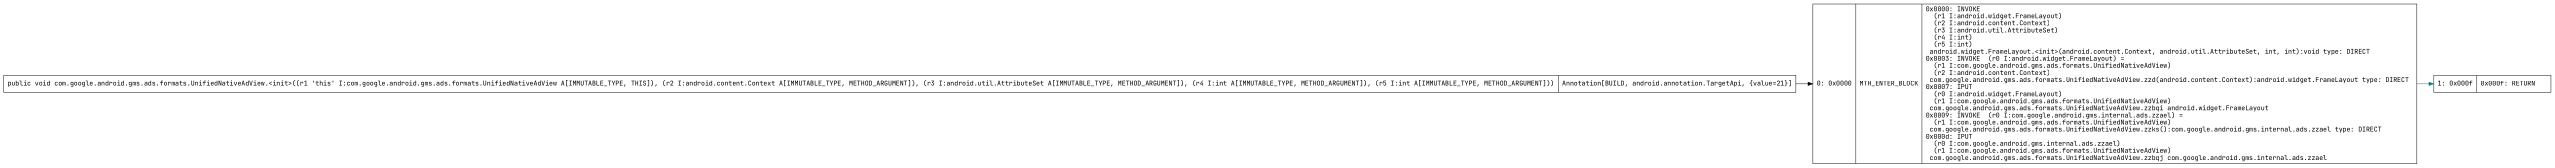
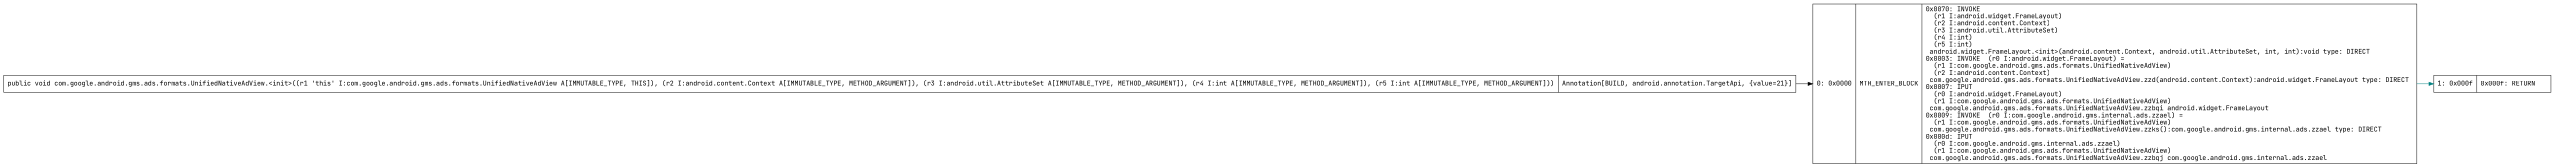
node "0: 0x0000": text "0x0000: INVOKE" -> "0x0070: INVOKE"
